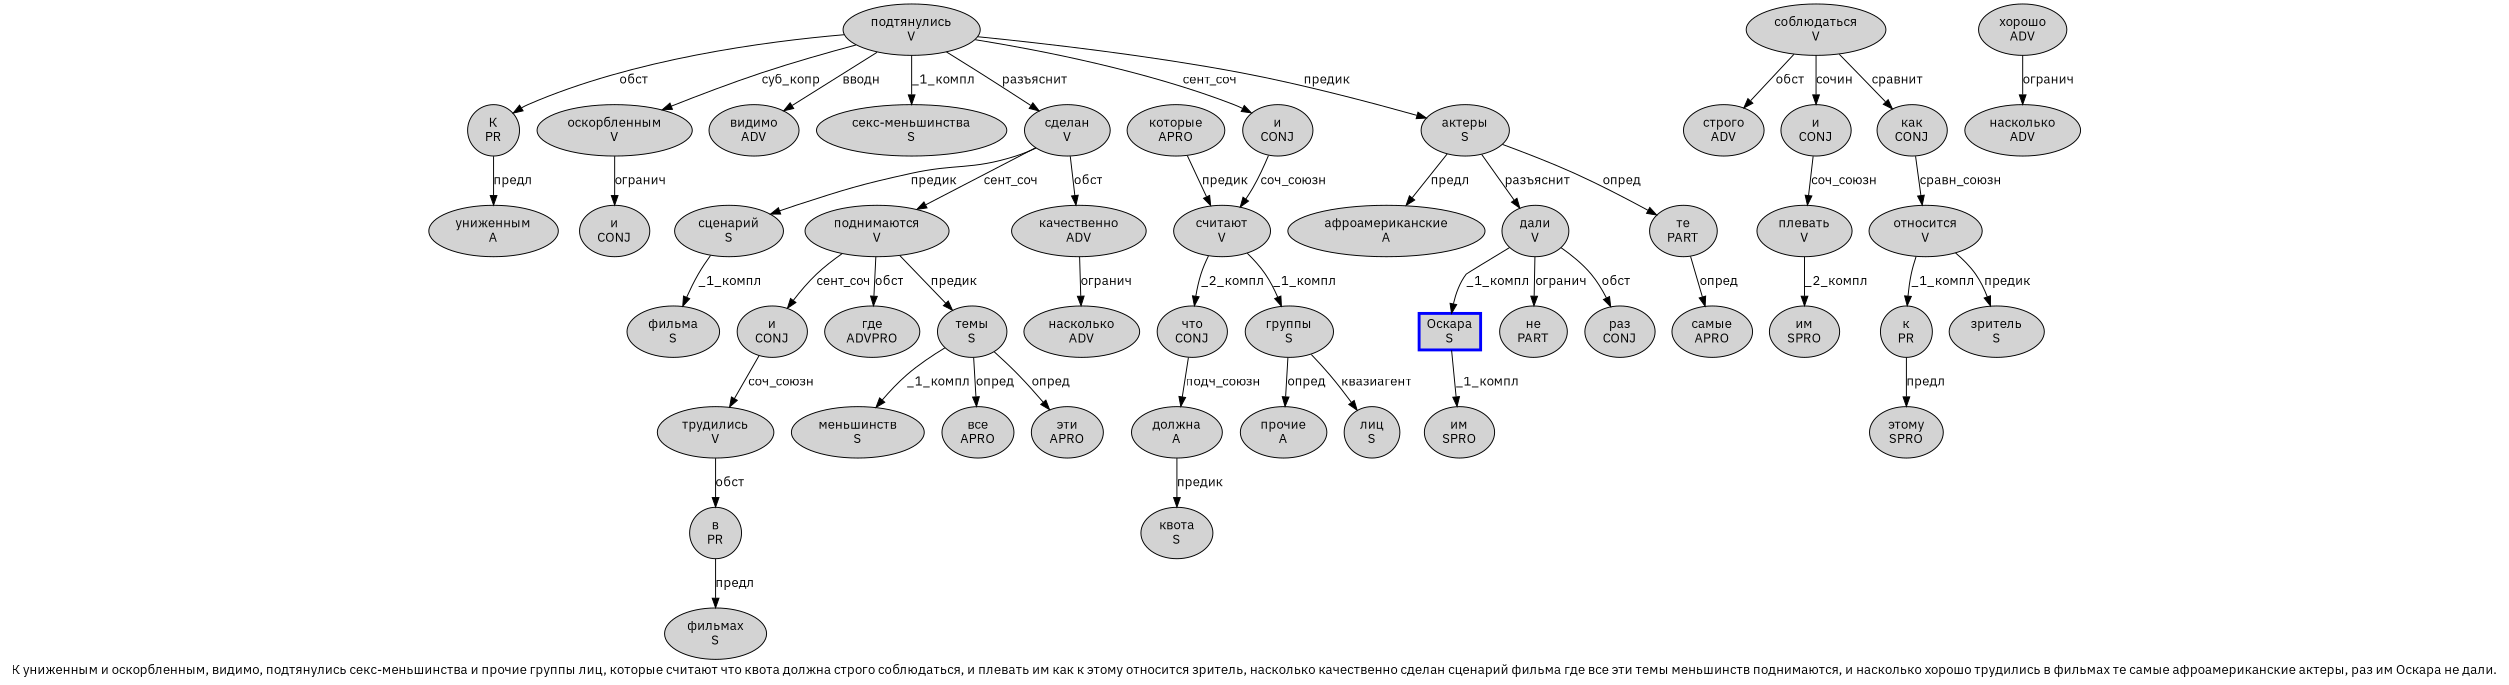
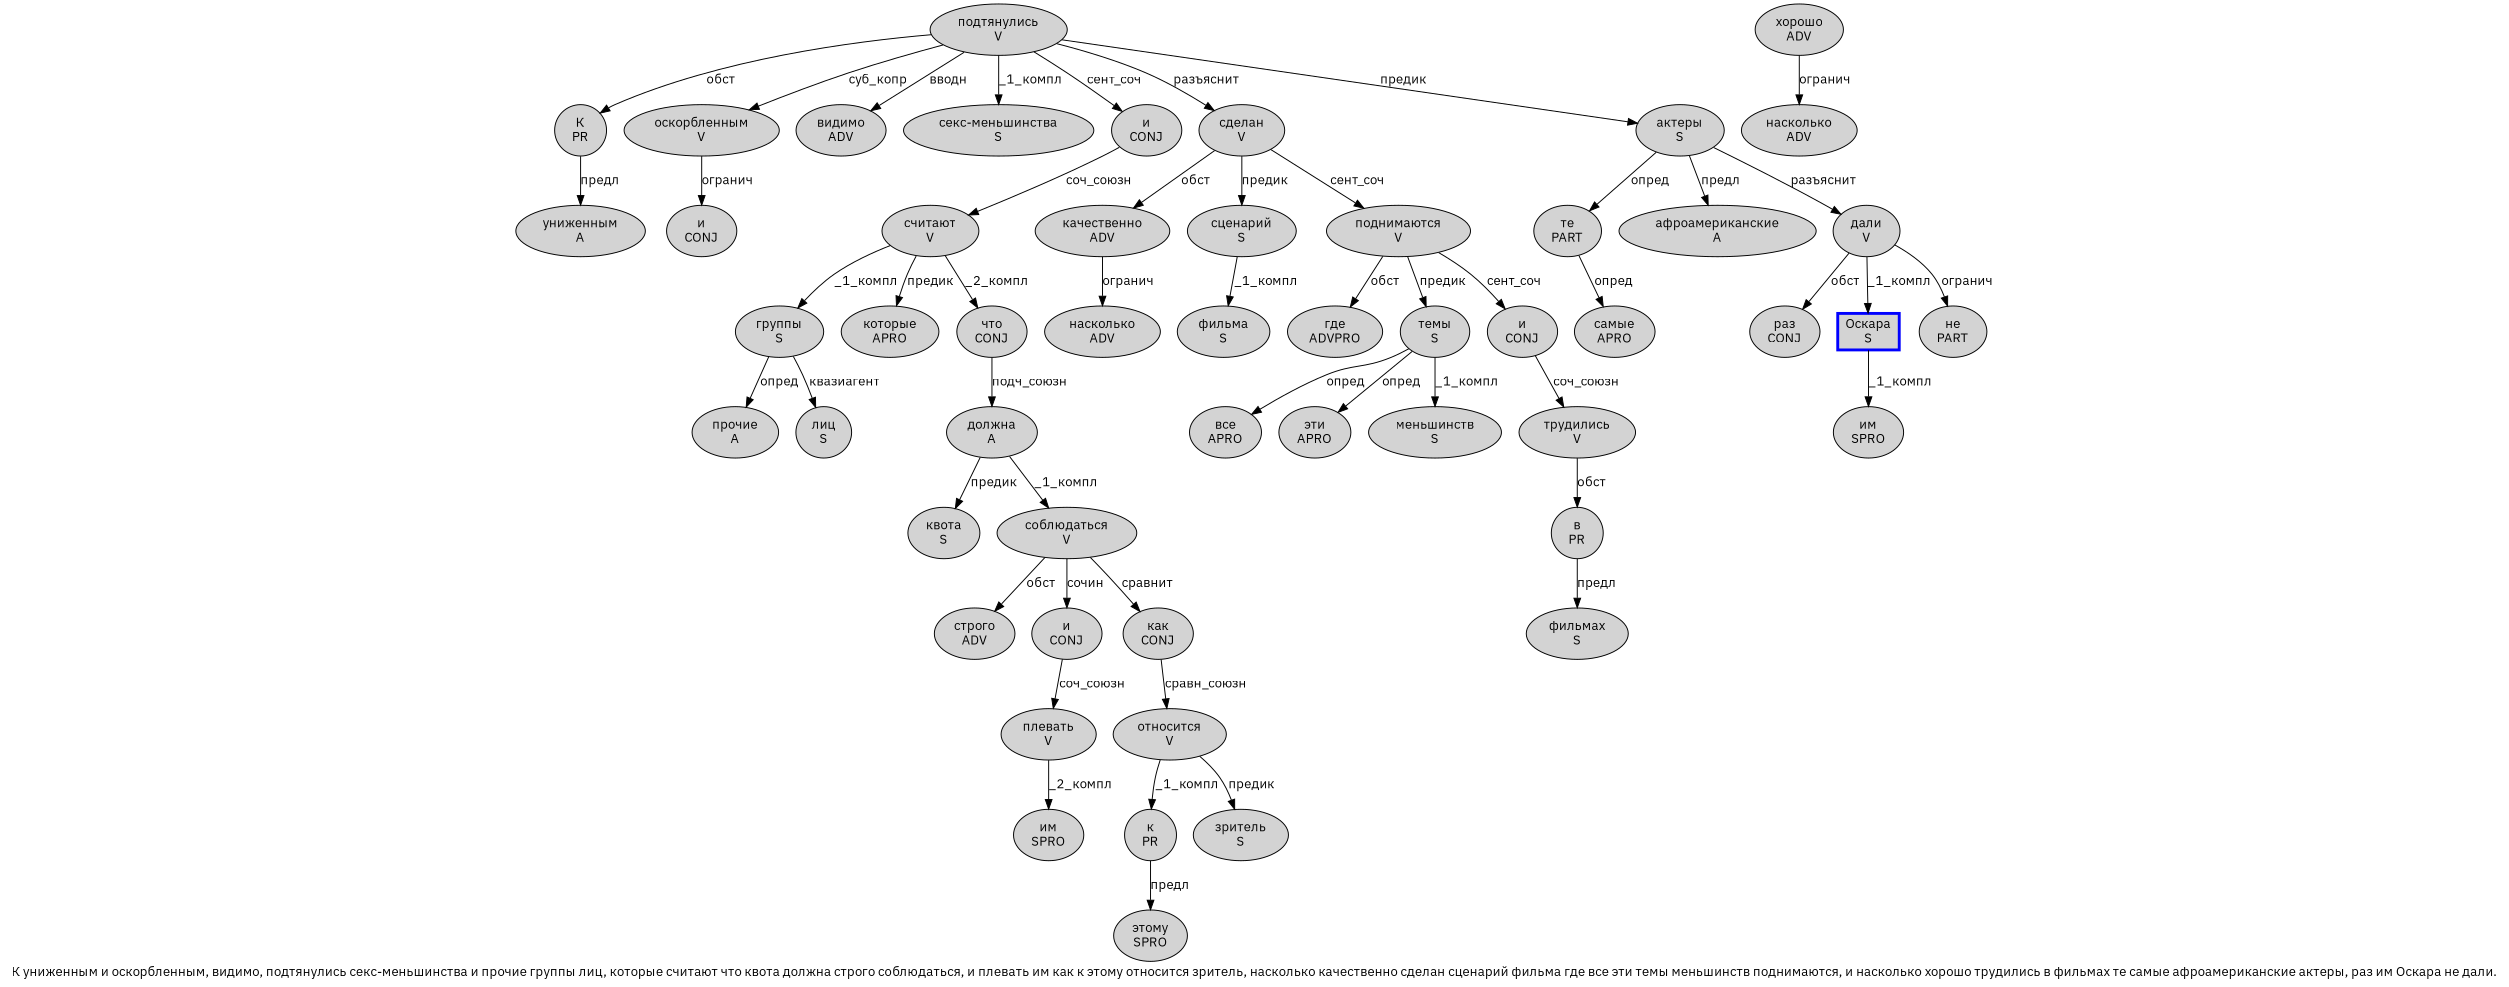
edge "которые APRO" -> "считают V": reversed
edge "должна A" -> "соблюдаться V": added, label "_1_компл"
